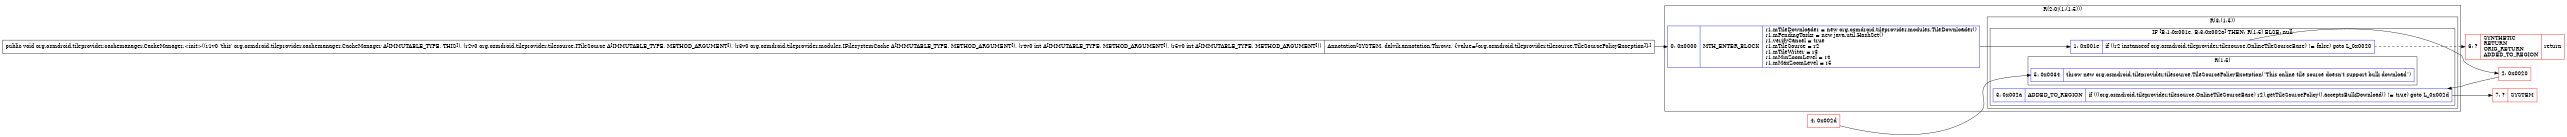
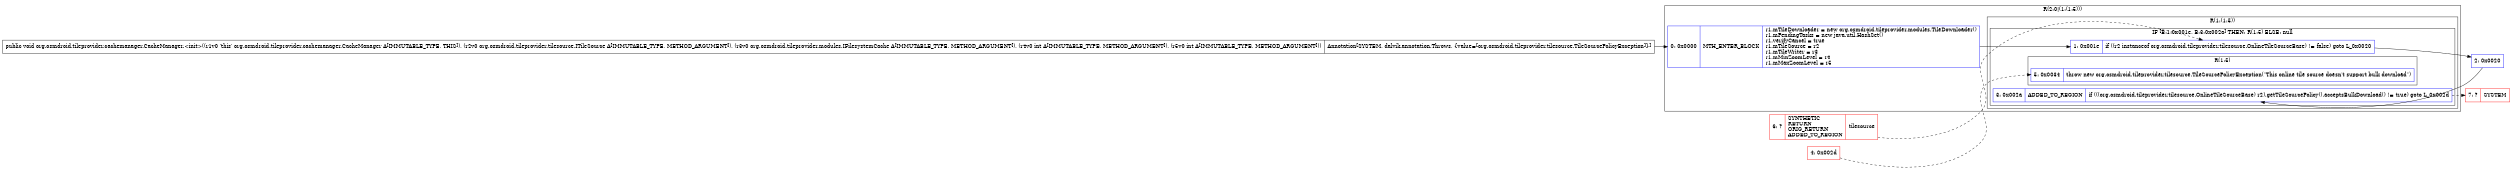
cluster "R(3:(1:5))": label "R(3:(1:5))" -> "R(1:(1:5))"
edge "1: 0x001e" -> "6: ?": reversed
node "6: ?": text "return" -> "tilesource"
node "2: 0x0020": color red -> blue
edge "3: 0x002a" -> "7: ?": style solid -> dashed
edge "4: 0x002d" -> "5: 0x0034": style solid -> dashed
